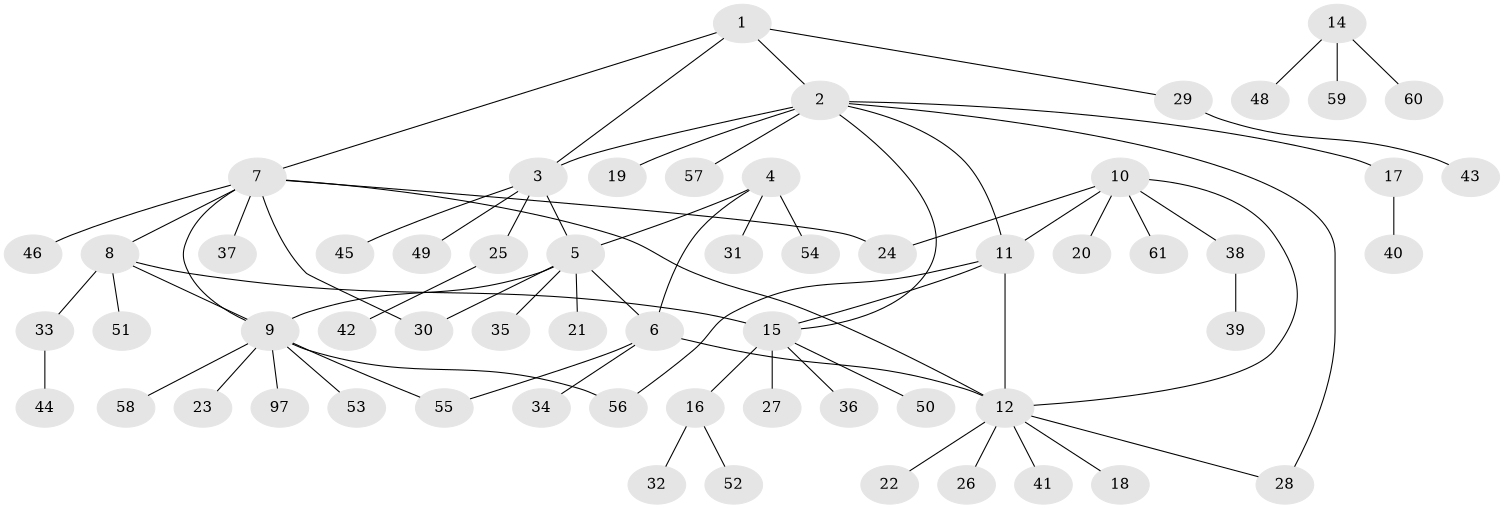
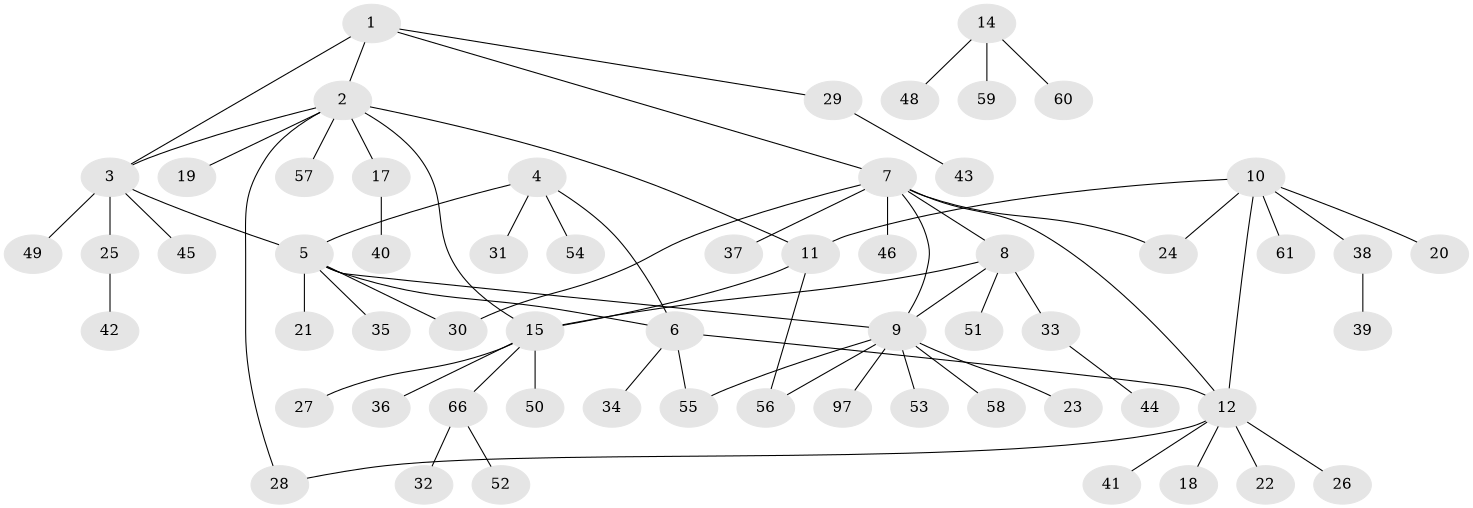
edge "11" -- "12": removed
node "16": label "16" -> "66"
